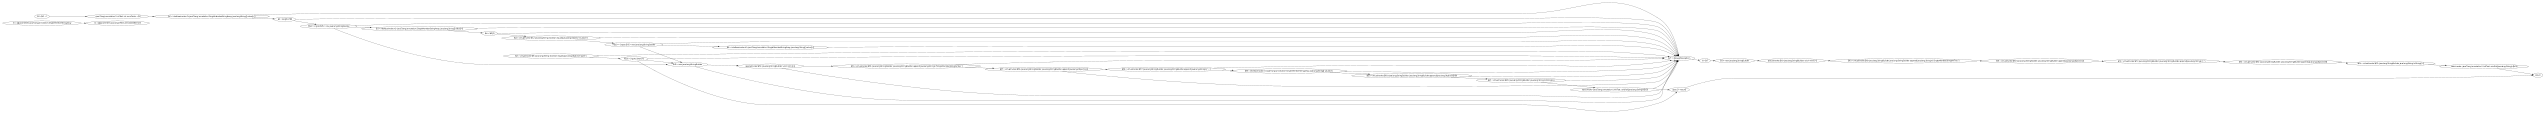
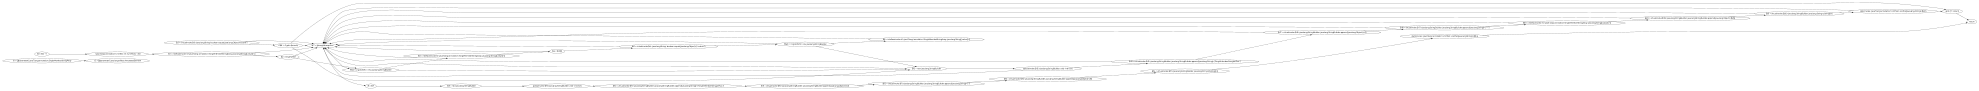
edge "if $i2 != 2 goto $r15 = new java.lang.StringBuilder" -> "$r7 := @caughtexception": reversed
